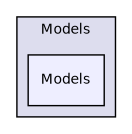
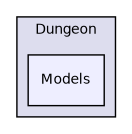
cluster "Models": label "Models" -> "Dungeon"
